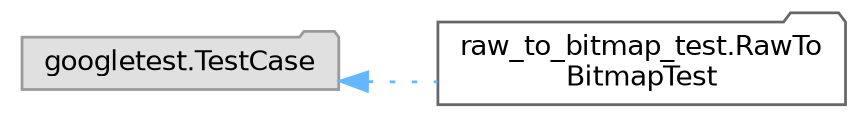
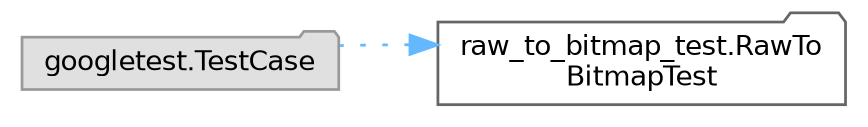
edge "raw_to_bitmap_test.RawTo BitmapTest" -> "googletest.TestCase": reversed
